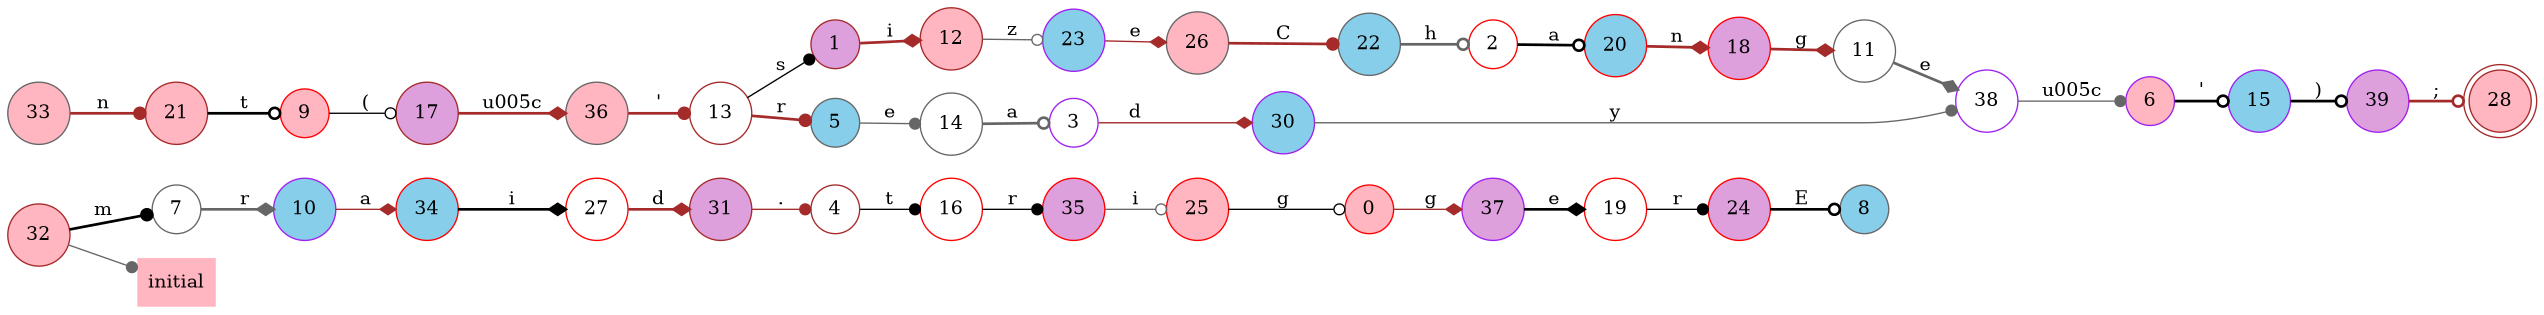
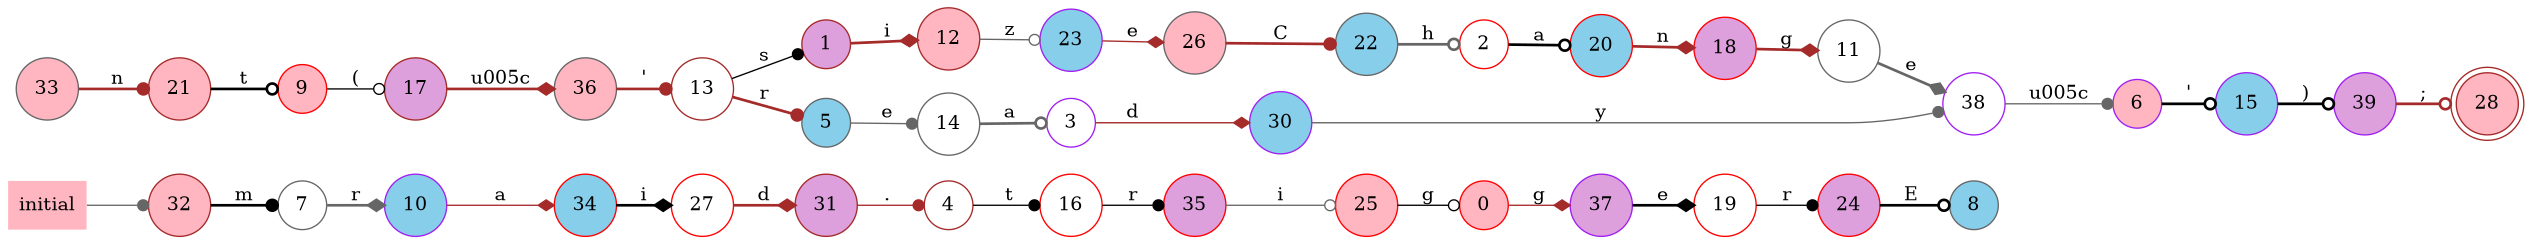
edge "32" -> "initial": reversed
